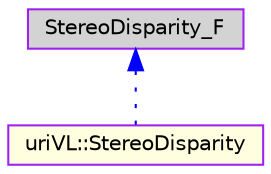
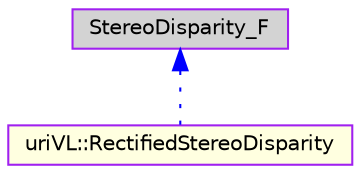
node "uriVL::StereoDisparity": label "uriVL::StereoDisparity" -> "uriVL::RectifiedStereoDisparity"
